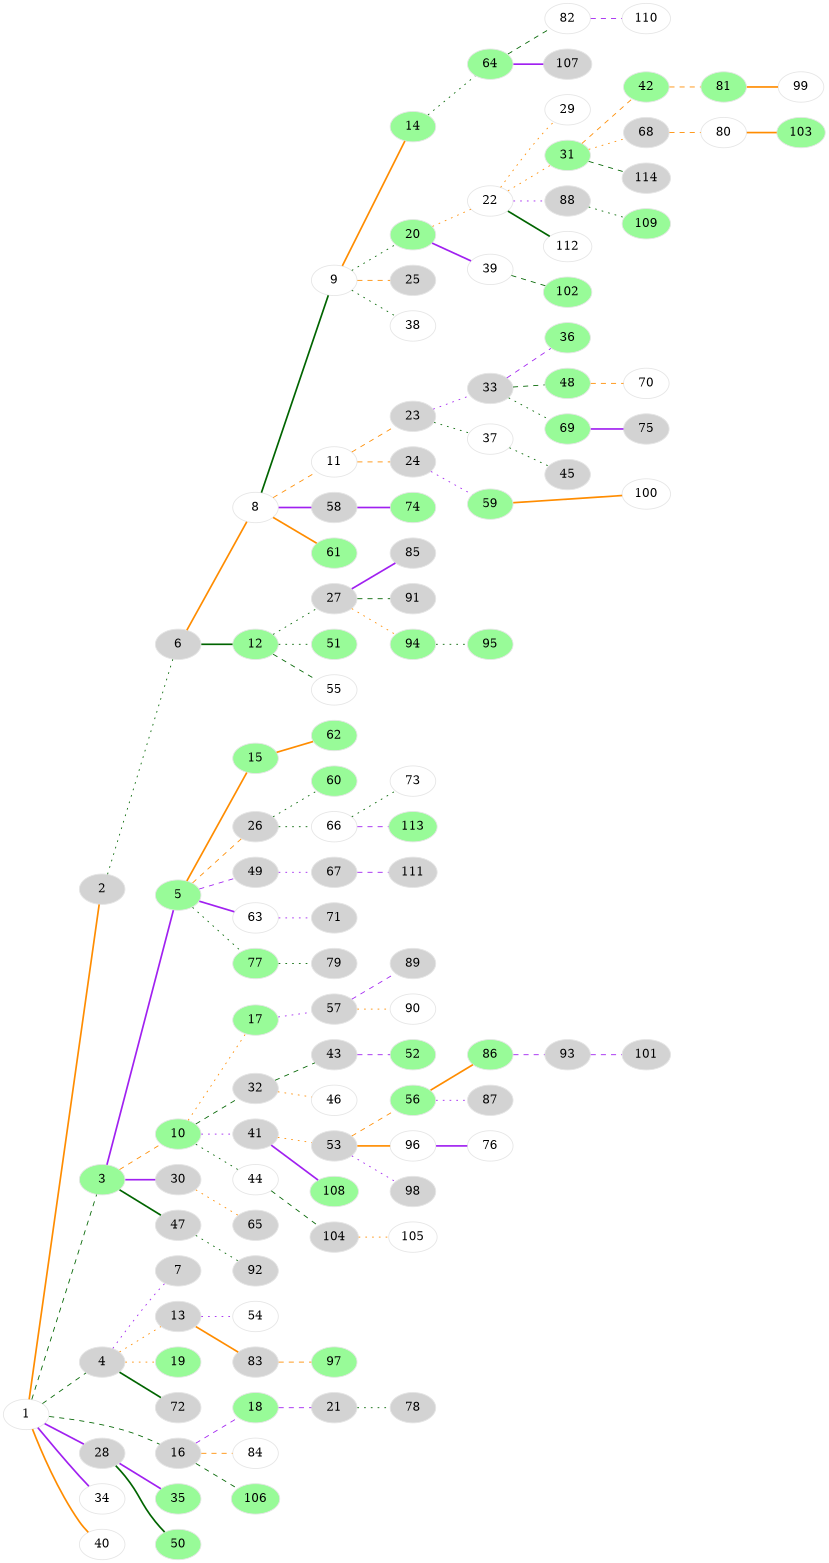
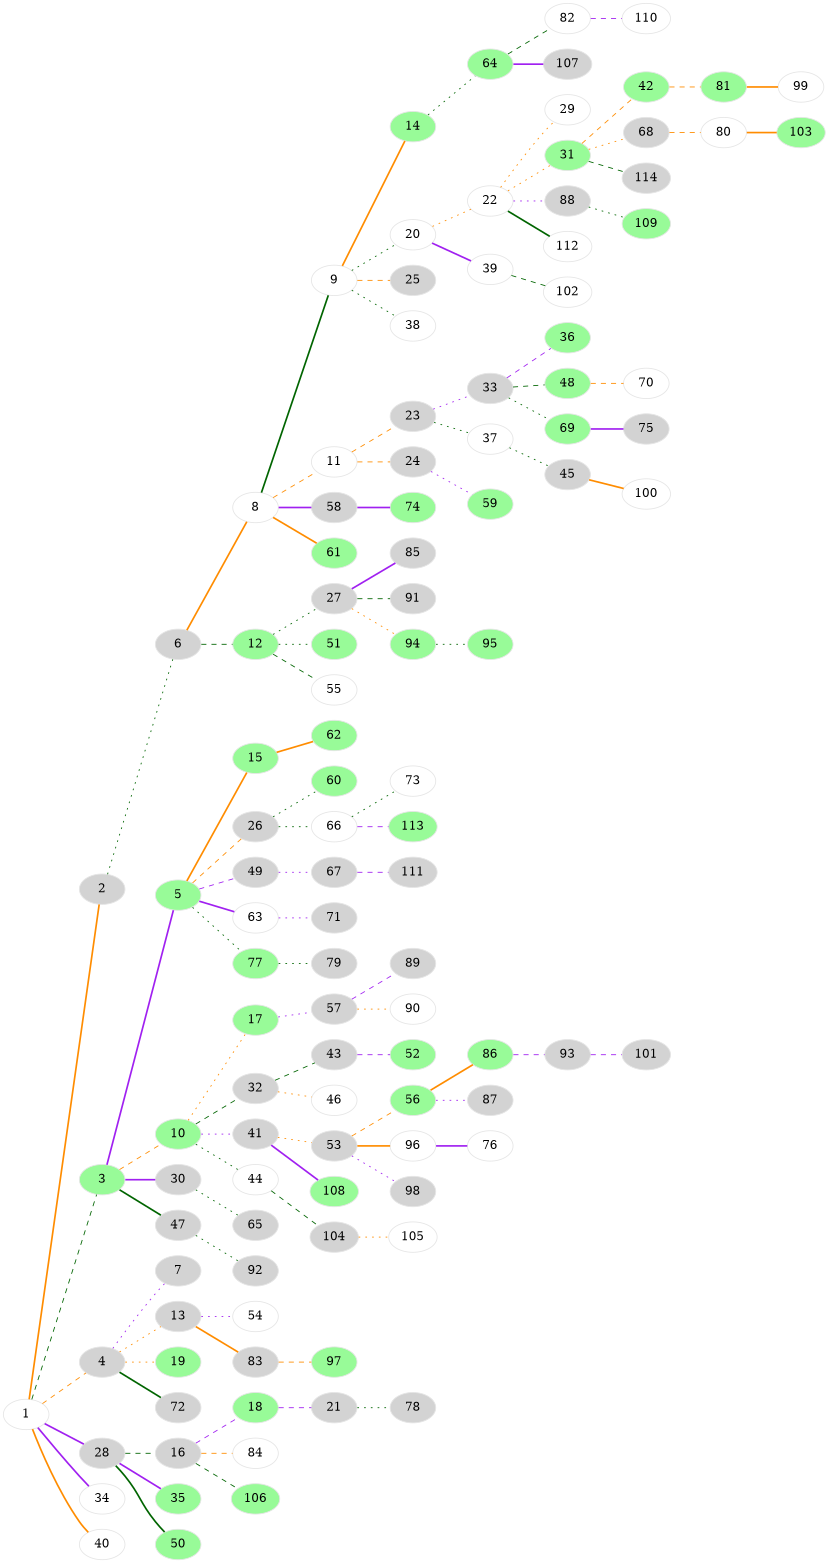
node "20": fillcolor palegreen -> white
node "102": fillcolor palegreen -> white
edge "100" -- "59": now "100" -- "45"
edge "6" -- "12": style bold -> dashed
edge "30" -- "65": color darkorange -> darkgreen
edge "4" -- "1": color darkgreen -> darkorange
edge "1" -- "16": now "28" -- "16"
